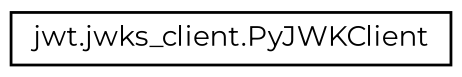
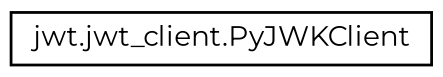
node "jwt.jwks_client.PyJWKClient": label "jwt.jwks_client.PyJWKClient" -> "jwt.jwt_client.PyJWKClient"
